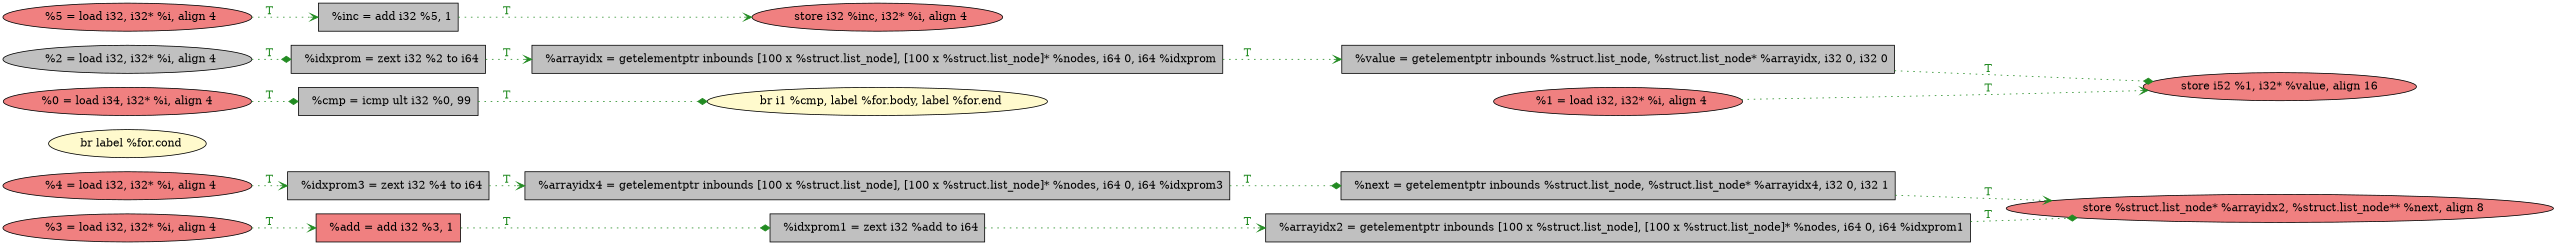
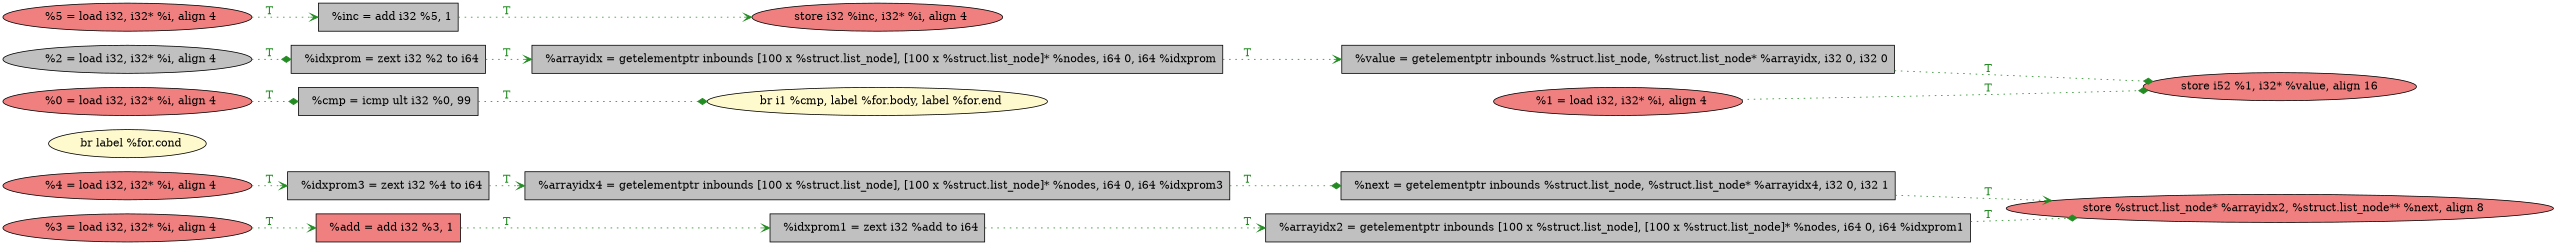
edge "%1 = load i32, i32* %i, align 4" -> "store i52 %1, i32* %value, align 16": arrowhead vee -> diamond
node "%0 = load i34, i32* %i, align 4": label "%0 = load i34, i32* %i, align 4" -> "%0 = load i32, i32* %i, align 4"
edge "%add = add i32 %3, 1" -> "%idxprom1 = zext i32 %add to i64": arrowhead diamond -> vee
